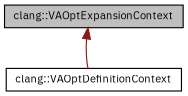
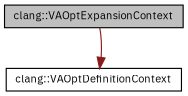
edge "clang::VAOptDefinitionContext" -> "clang::VAOptExpansionContext": reversed
